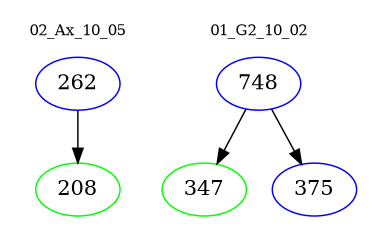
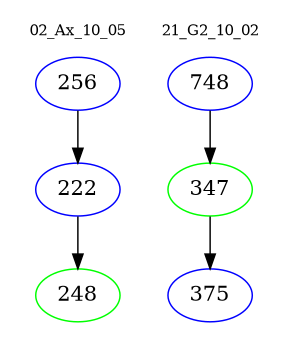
cluster "01_G2_10_02": label "01_G2_10_02" -> "21_G2_10_02"
node "256": added
node "262": label "262" -> "222"
edge "748" -> "375": now "347" -> "375"
node "208": label "208" -> "248"
